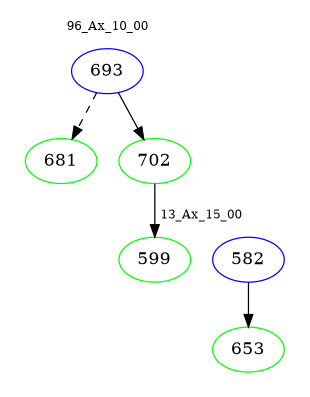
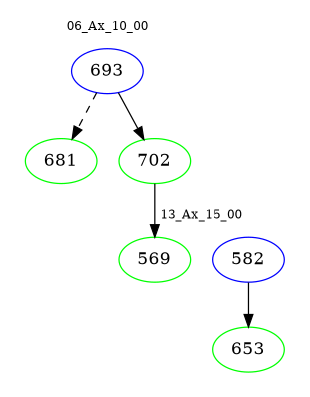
cluster "96_Ax_10_00": label "96_Ax_10_00" -> "06_Ax_10_00"
node "599": label "599" -> "569"
